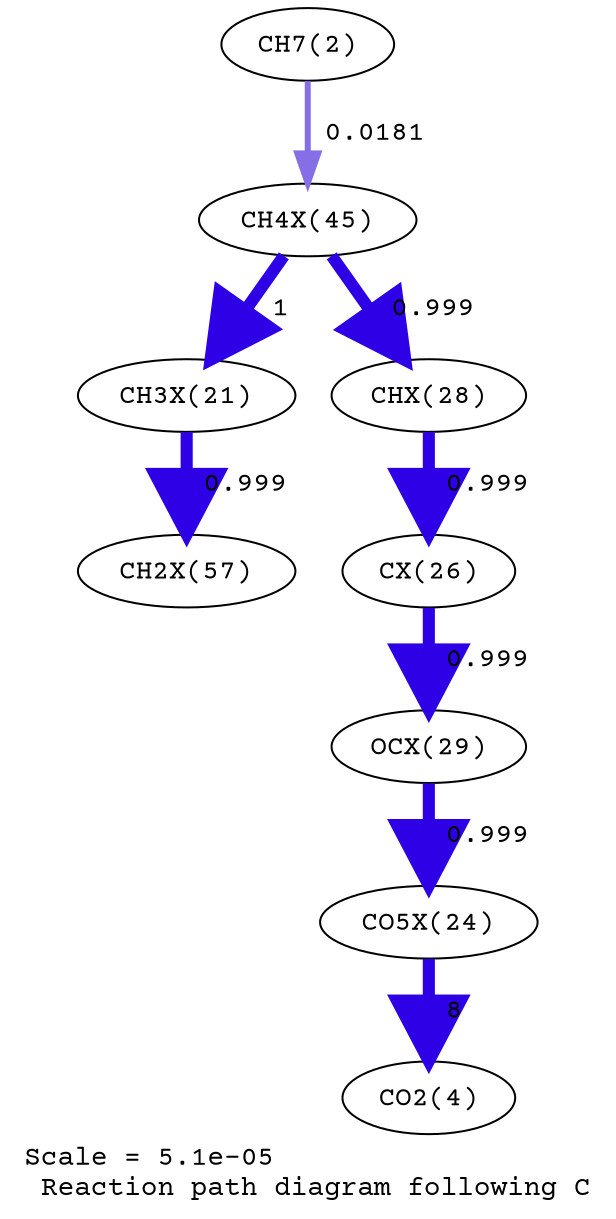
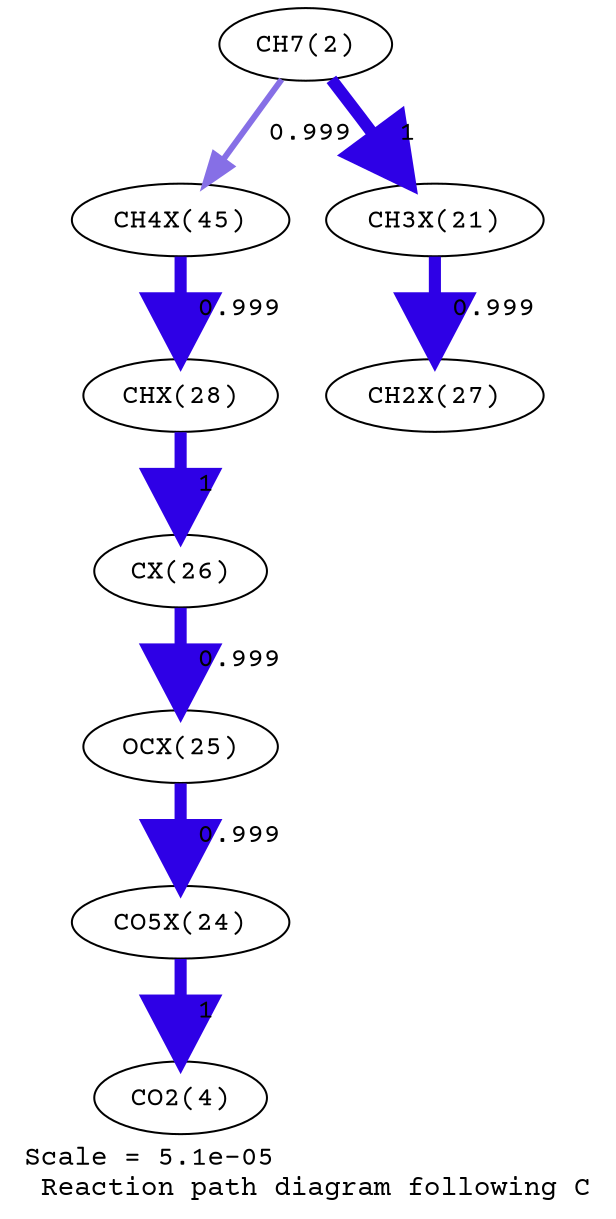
edge "CH7(2)" -> "CH4X(45)": label " 0.0181" -> " 0.999"
edge "CH4X(45)" -> "CH3X(21)": now "CH7(2)" -> "CH3X(21)"
edge "CHX(28)" -> "CX(26)": label " 0.999" -> " 1"
node "CH2X(57)": label "CH2X(57)" -> "CH2X(27)"
node "OCX(29)": label "OCX(29)" -> "OCX(25)"
edge "CO5X(24)" -> "CO2(4)": label " 8" -> " 1"
